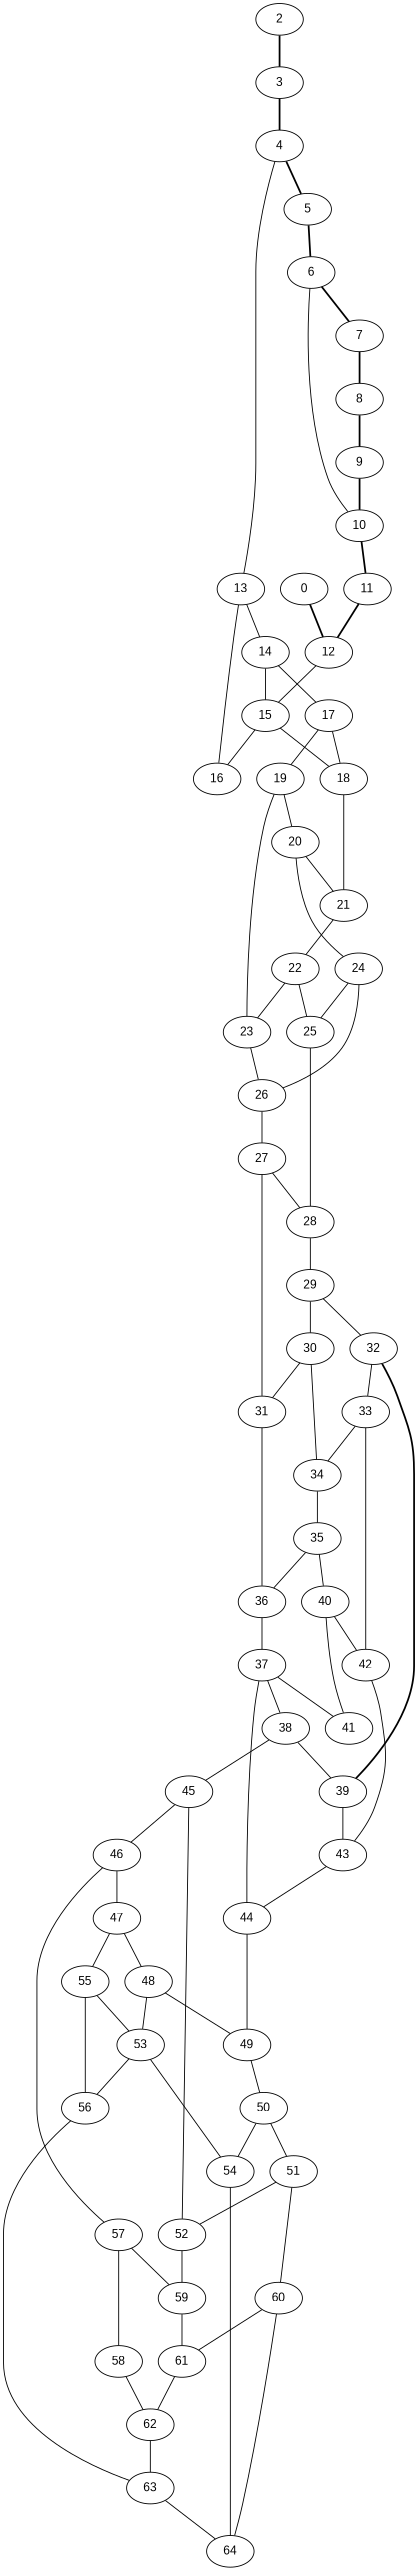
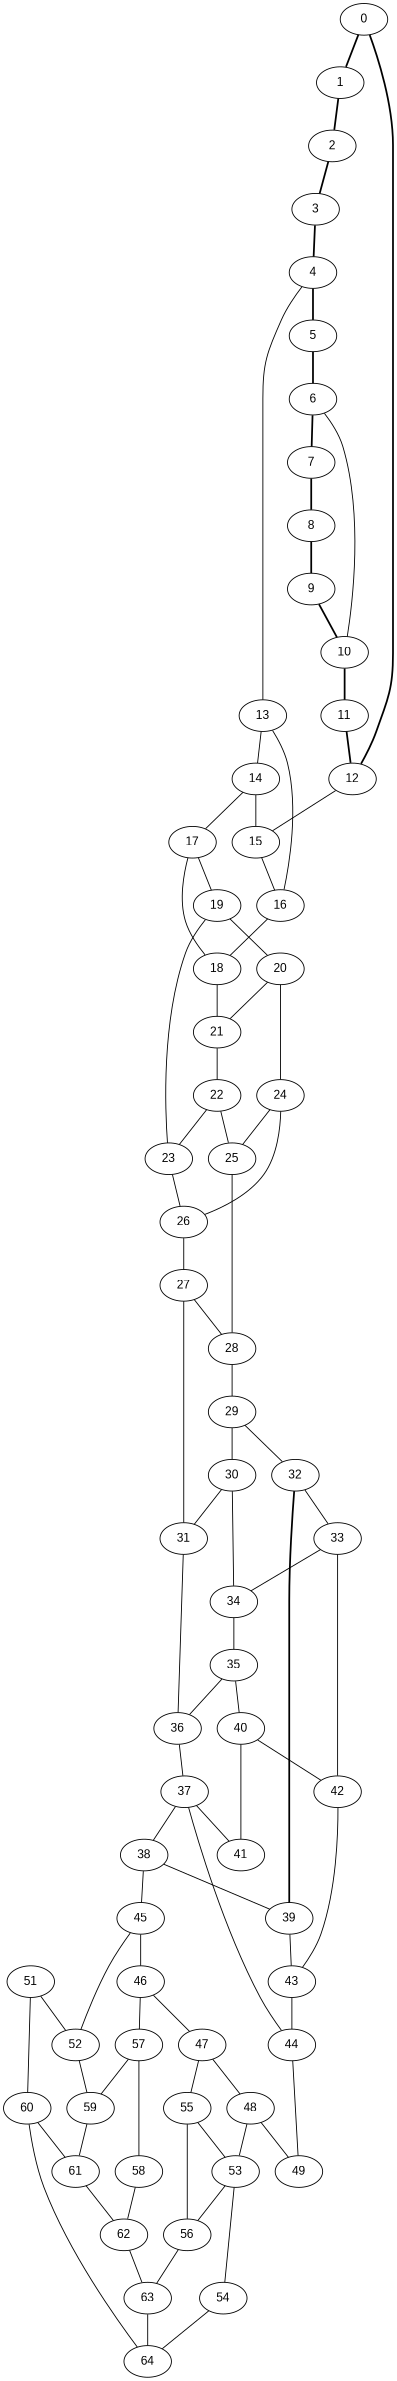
node "1": added
edge "15" -- "18": now "16" -- "18"
node "50": removed
